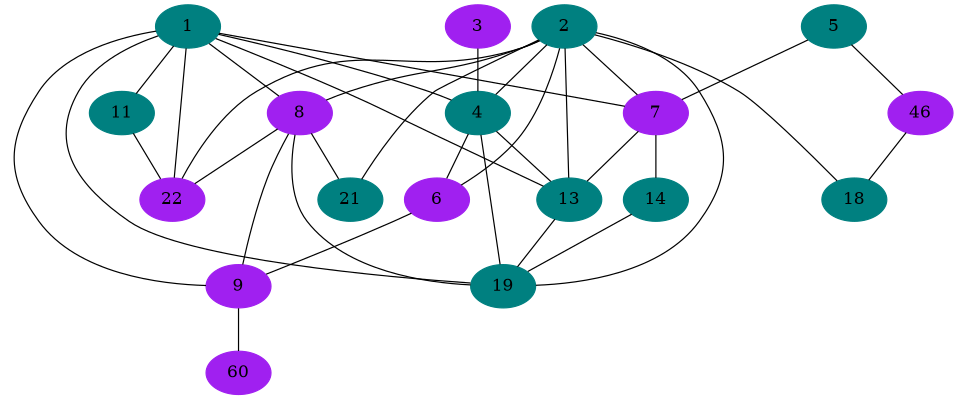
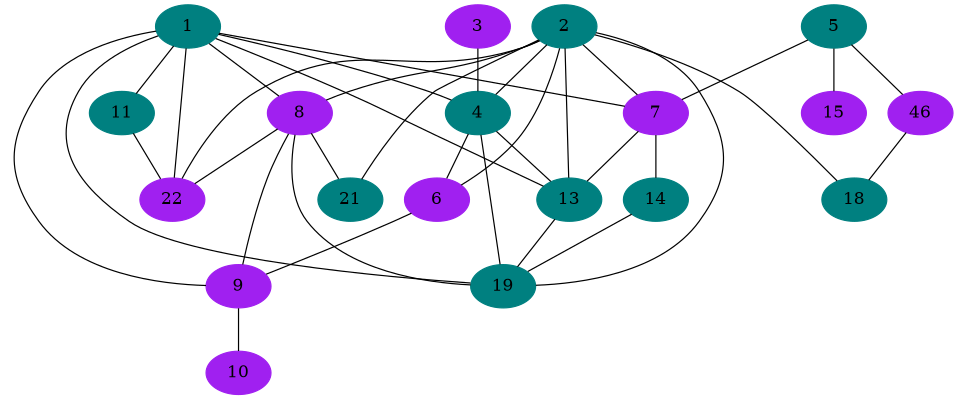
node "15": added
node "60": label "60" -> "10"
